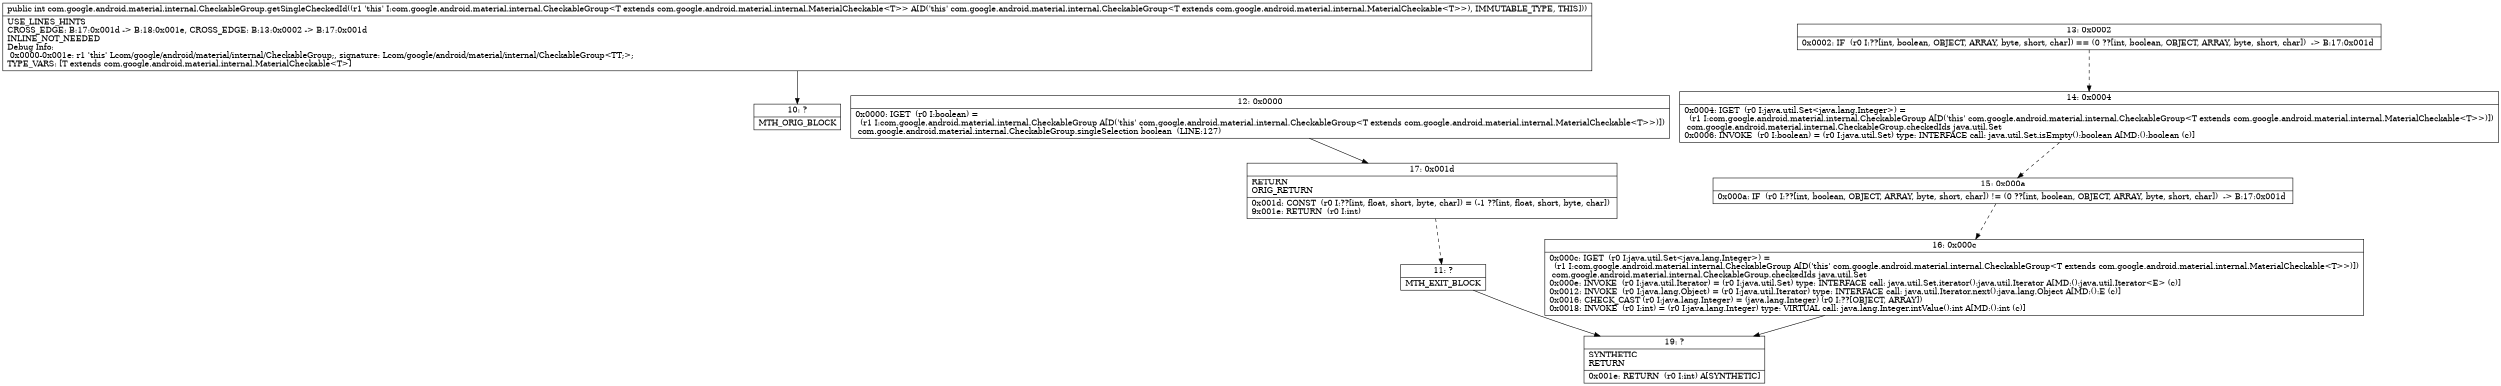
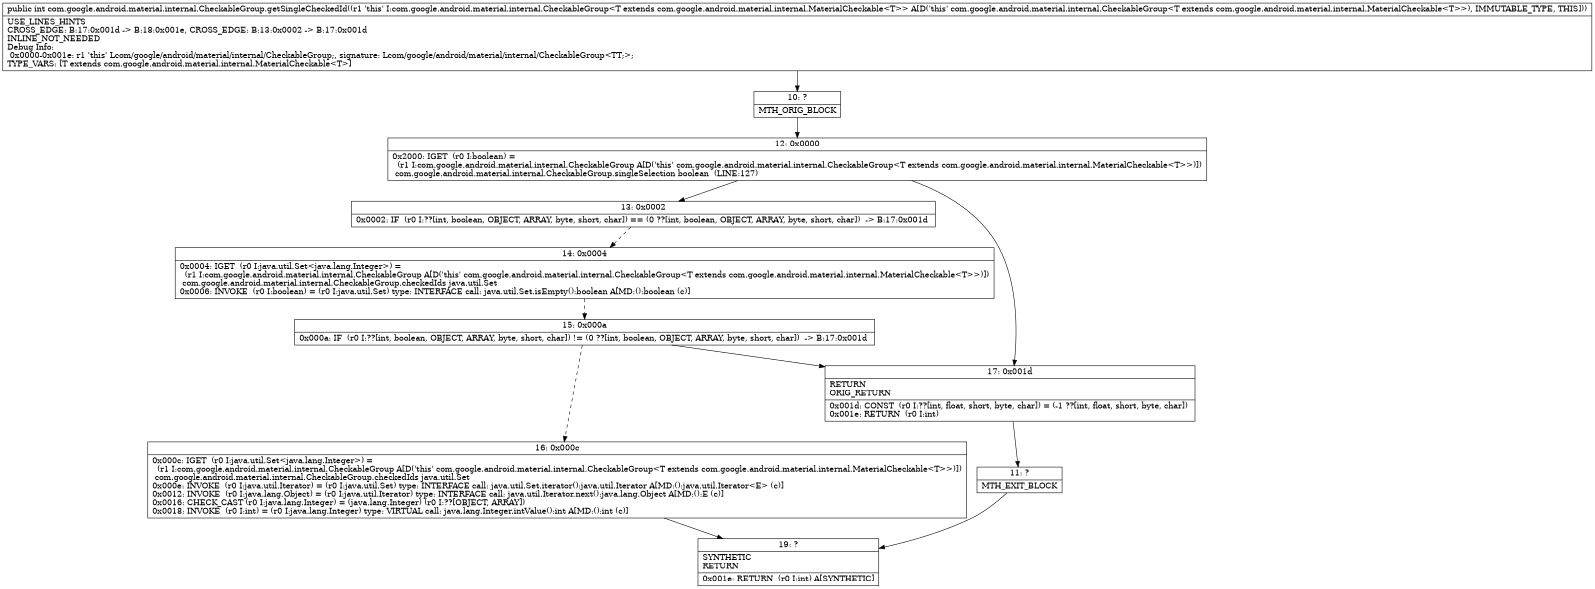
node "12: 0x0000": text "0x0000: IGET  (r0 I:boolean) =" -> "0x2000: IGET  (r0 I:boolean) ="
edge "10: ?" -> "12: 0x0000": added
edge "12: 0x0000" -> "13: 0x0002": added
node "17: 0x001d": text "9x001e: RETURN  (r0 I:int)" -> "0x001e: RETURN  (r0 I:int)"
edge "17: 0x001d" -> "11: ?": style dashed -> solid
edge "15: 0x000a" -> "17: 0x001d": added
